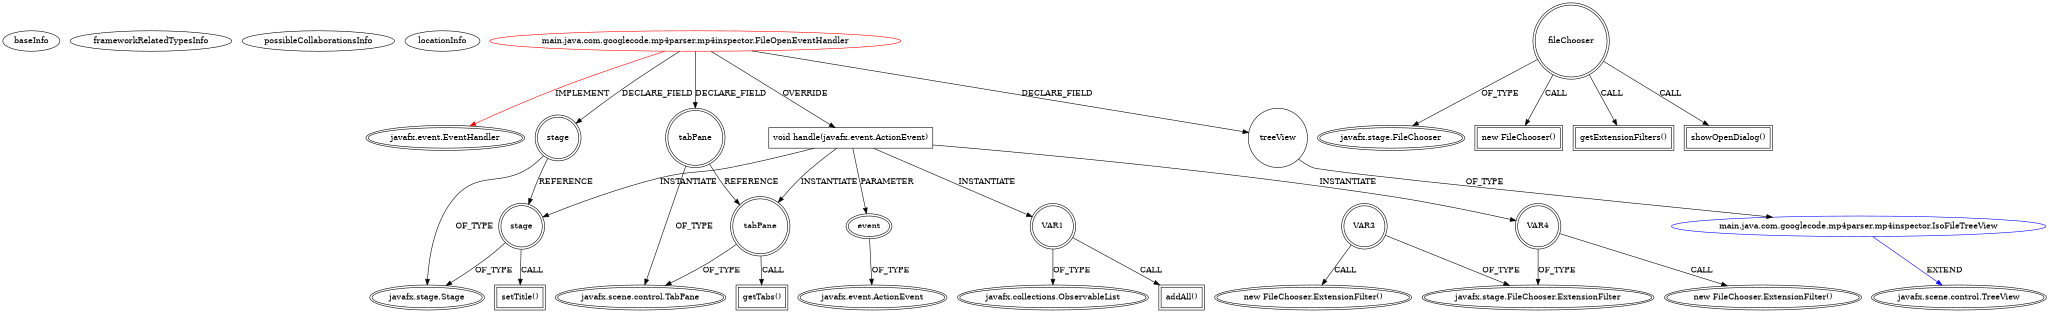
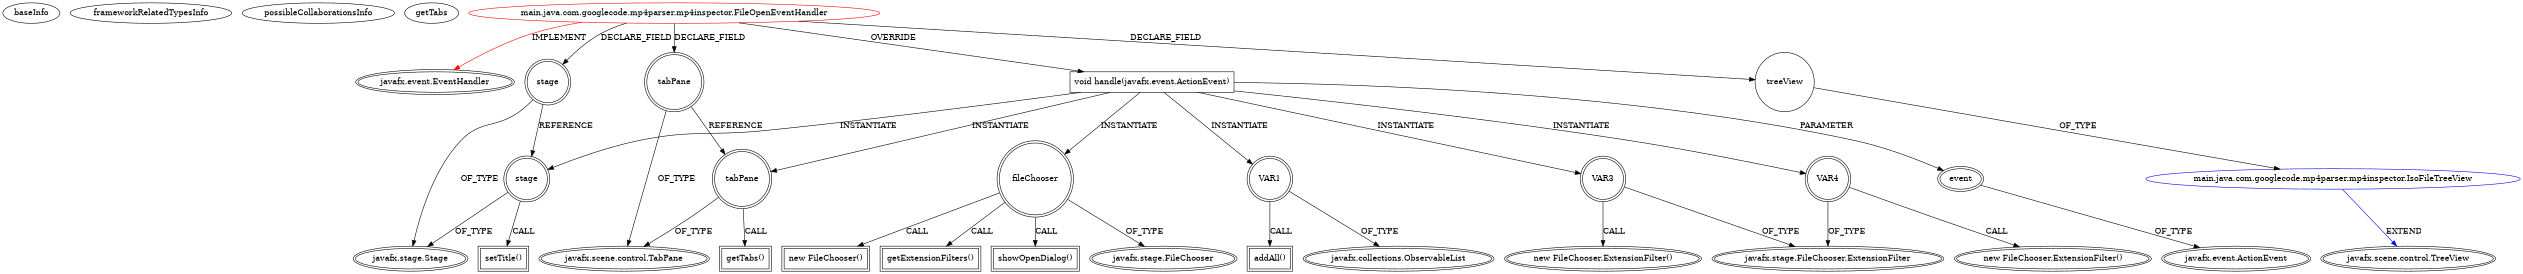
node "locationInfo": label "locationInfo" -> "getTabs"
edge "void handle(javafx.event.ActionEvent)" -> "fileChooser": added, label "INSTANTIATE"
edge "void handle(javafx.event.ActionEvent)" -> "VAR3": added, label "INSTANTIATE"
